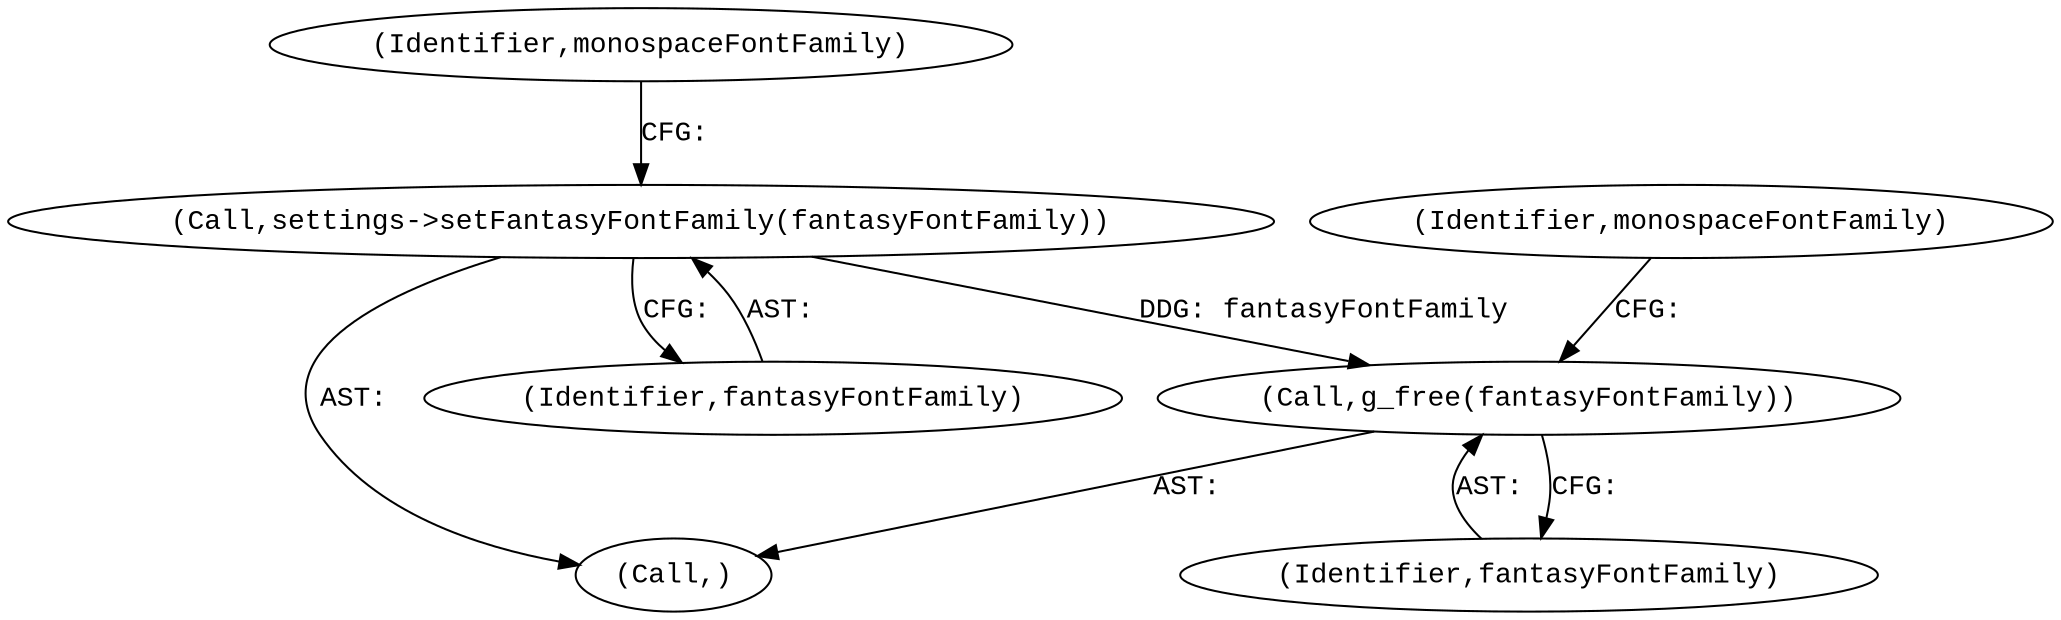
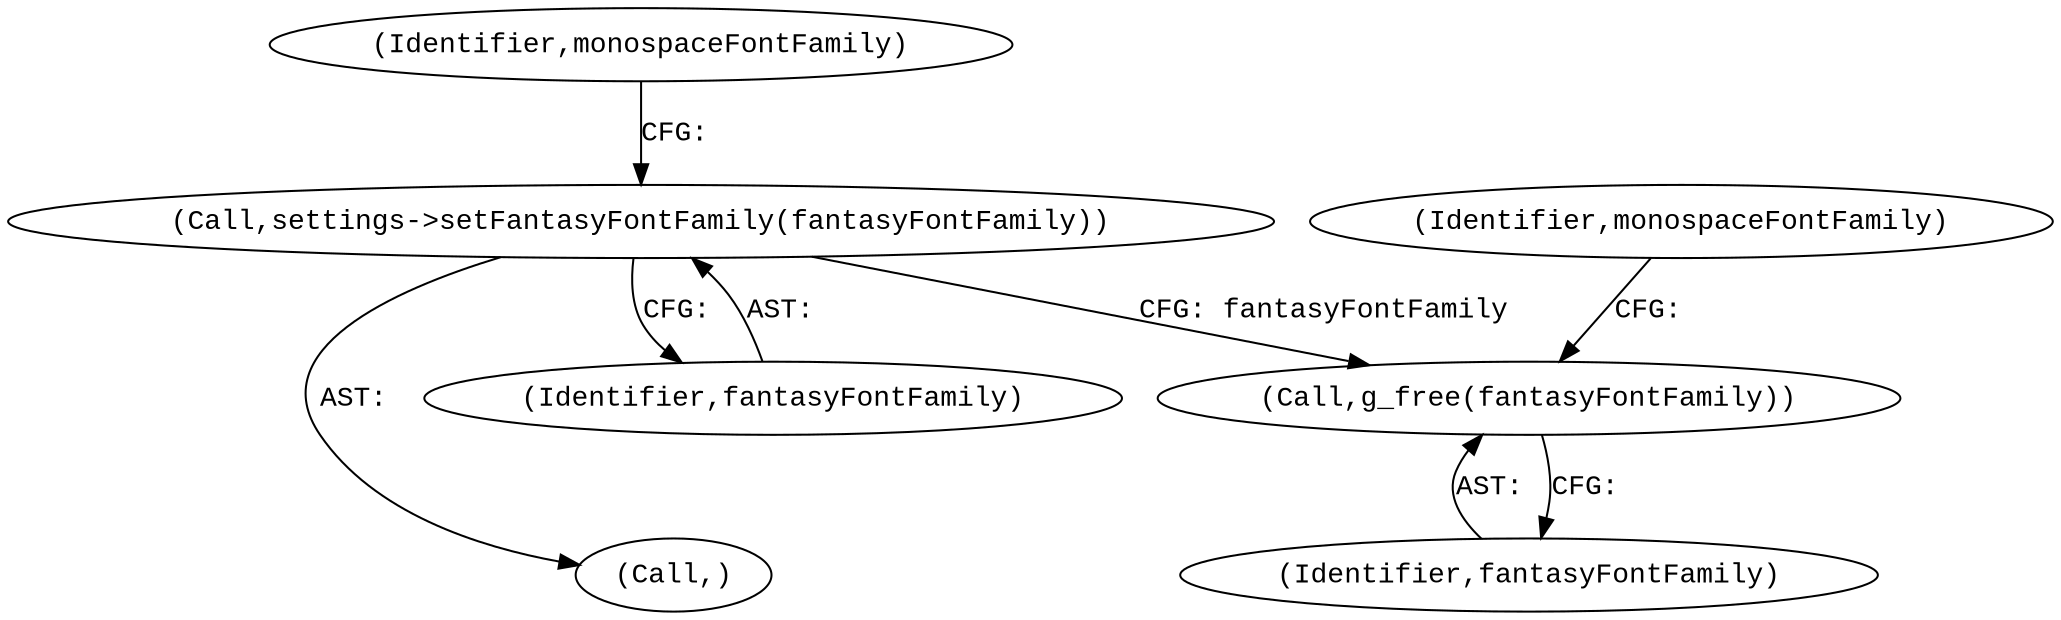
edge "(Call,settings->setFantasyFontFamily(fantasyFontFamily))" -> "(Call,g_free(fantasyFontFamily))": label "DDG: fantasyFontFamily" -> "CFG: fantasyFontFamily"
edge "(Call,g_free(fantasyFontFamily))" -> "(Call,)": removed, label "AST:"
